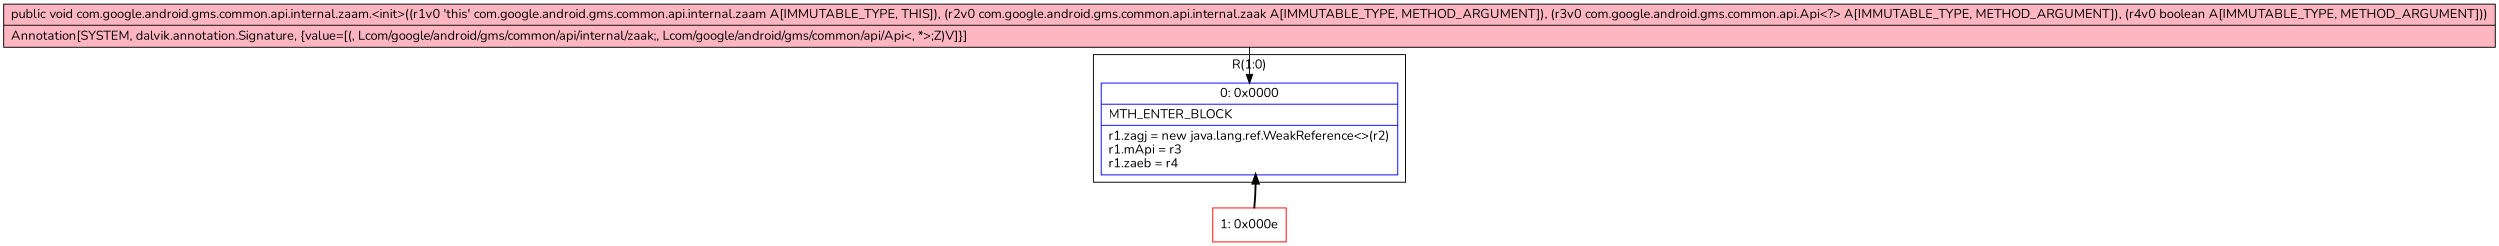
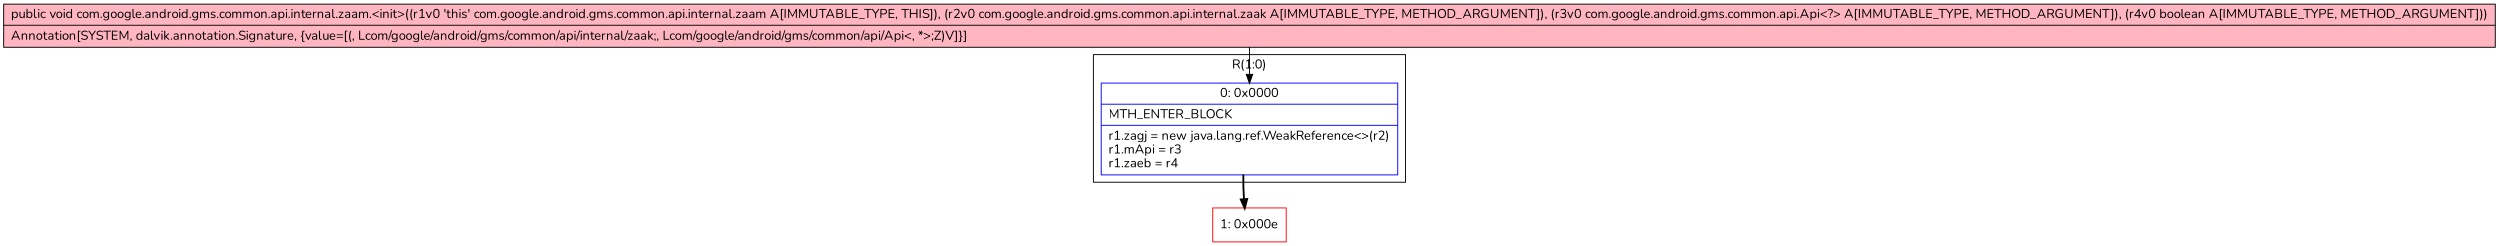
edge "1: 0x000e" -> "0: 0x0000": reversed
